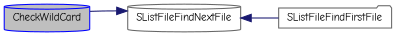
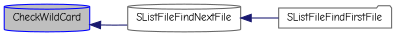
edge "CheckWildCard" -> "SListFileFindNextFile": reversed
